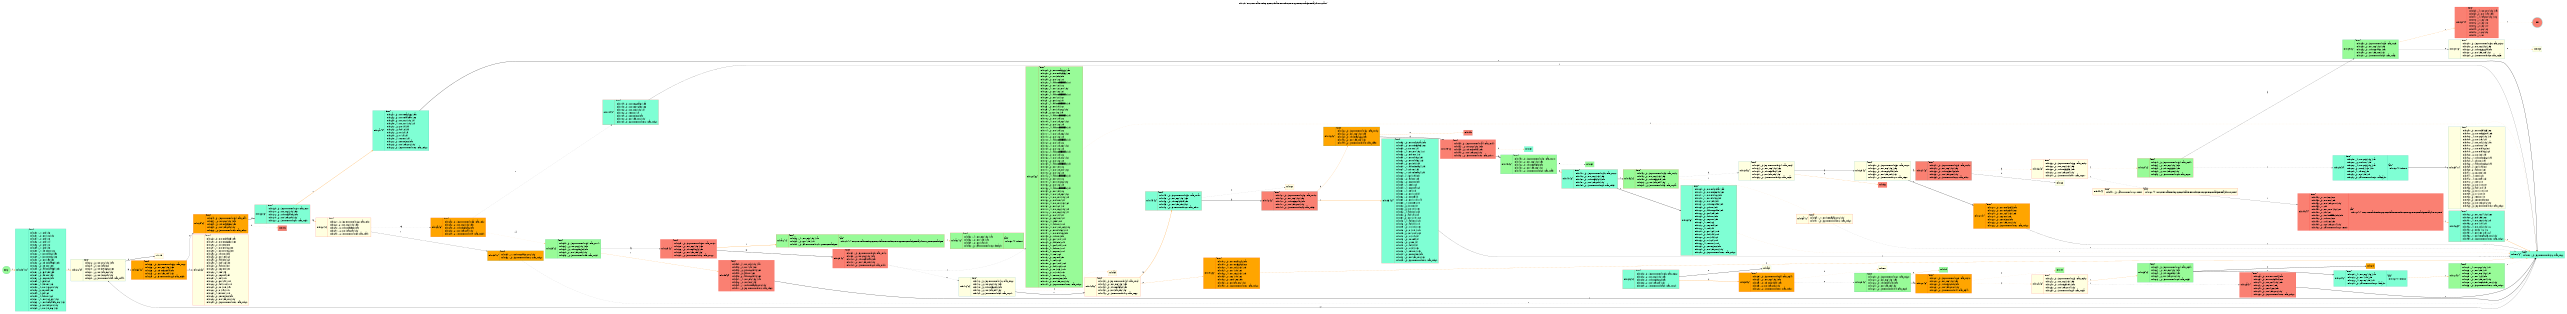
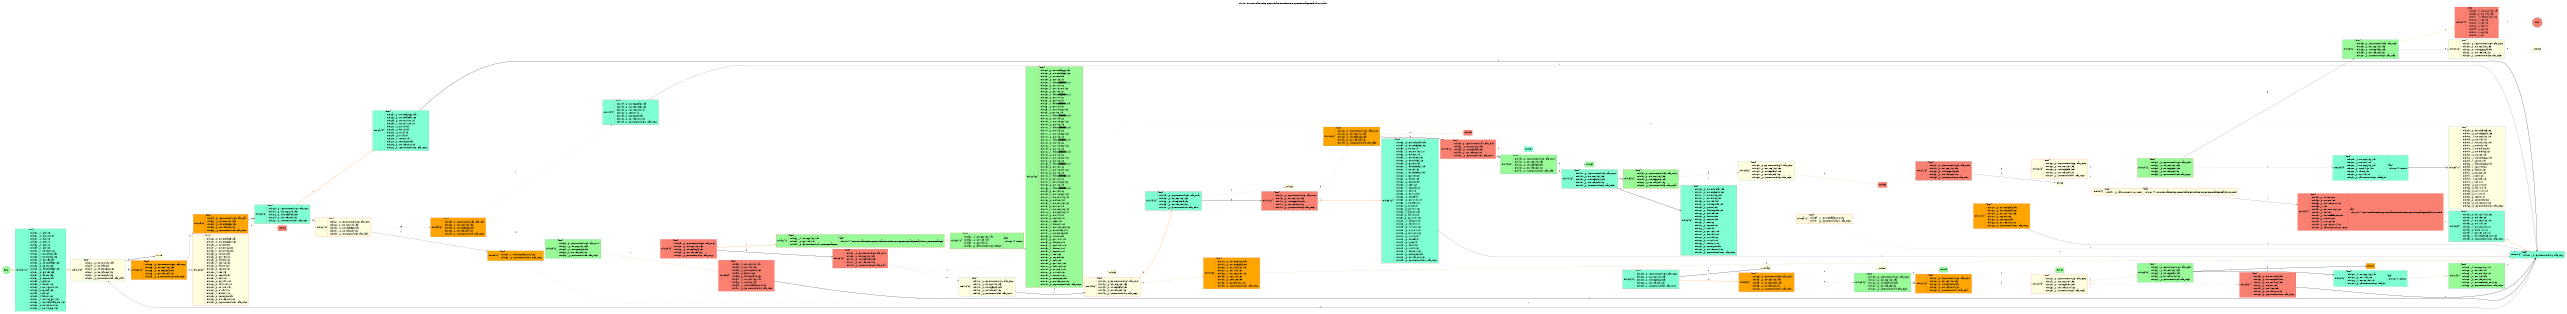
node "Exit": label "Exit" -> "Users"
node "0x40152b [28]": removed
edge "0x4013bf [28]" -> "0x4013db [28]": removed, label "13"
